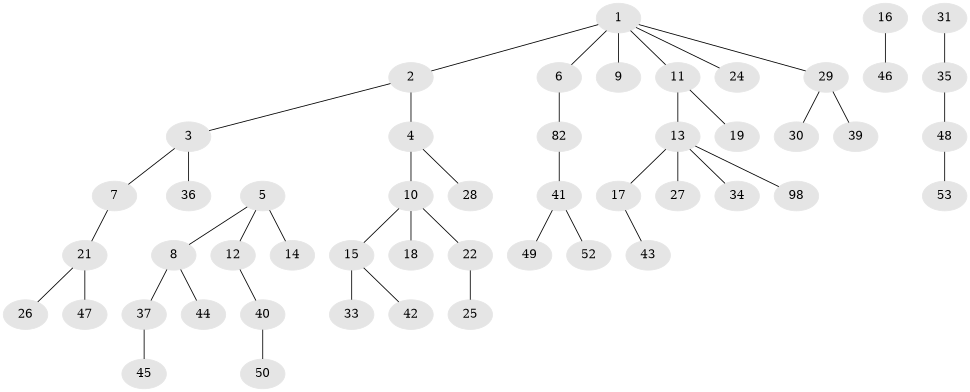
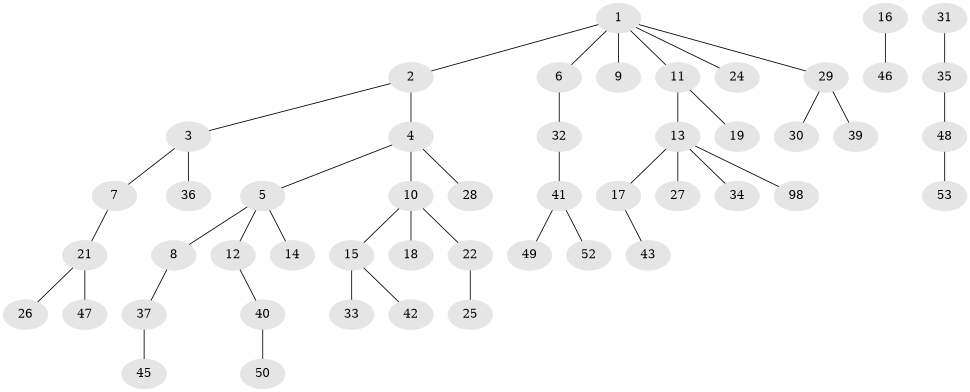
node "82": label "82" -> "32"
edge "4" -- "5": added
node "44": removed
